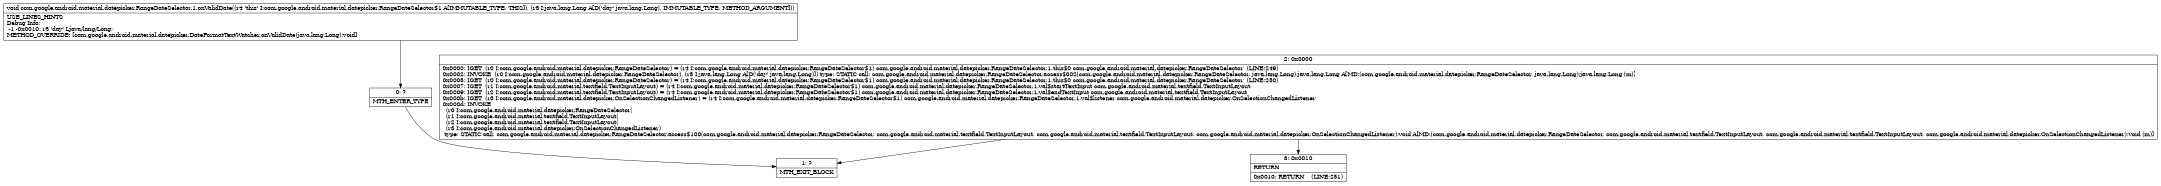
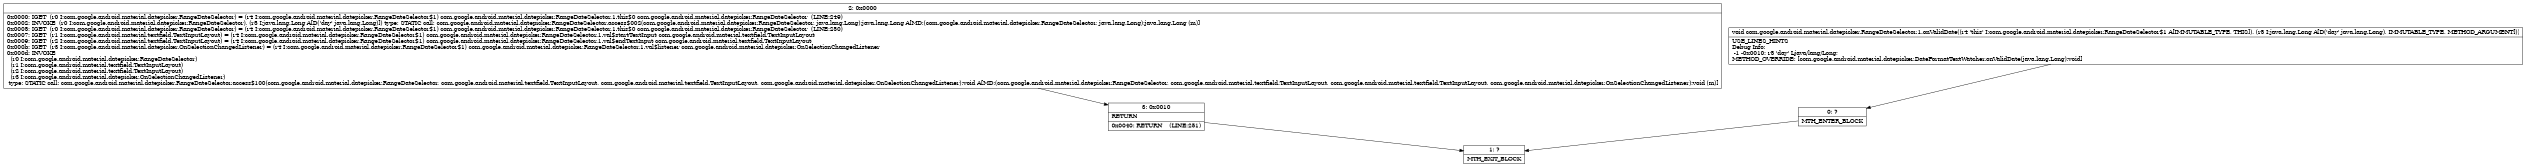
node "0: ?": text "MTH_ENTER_TYPE" -> "MTH_ENTER_BLOCK"
edge "2: 0x0000" -> "1: ?": now "3: 0x0010" -> "1: ?"
node "3: 0x0010": text "0x0010: RETURN    (LINE:251)" -> "0x0040: RETURN    (LINE:251)"
